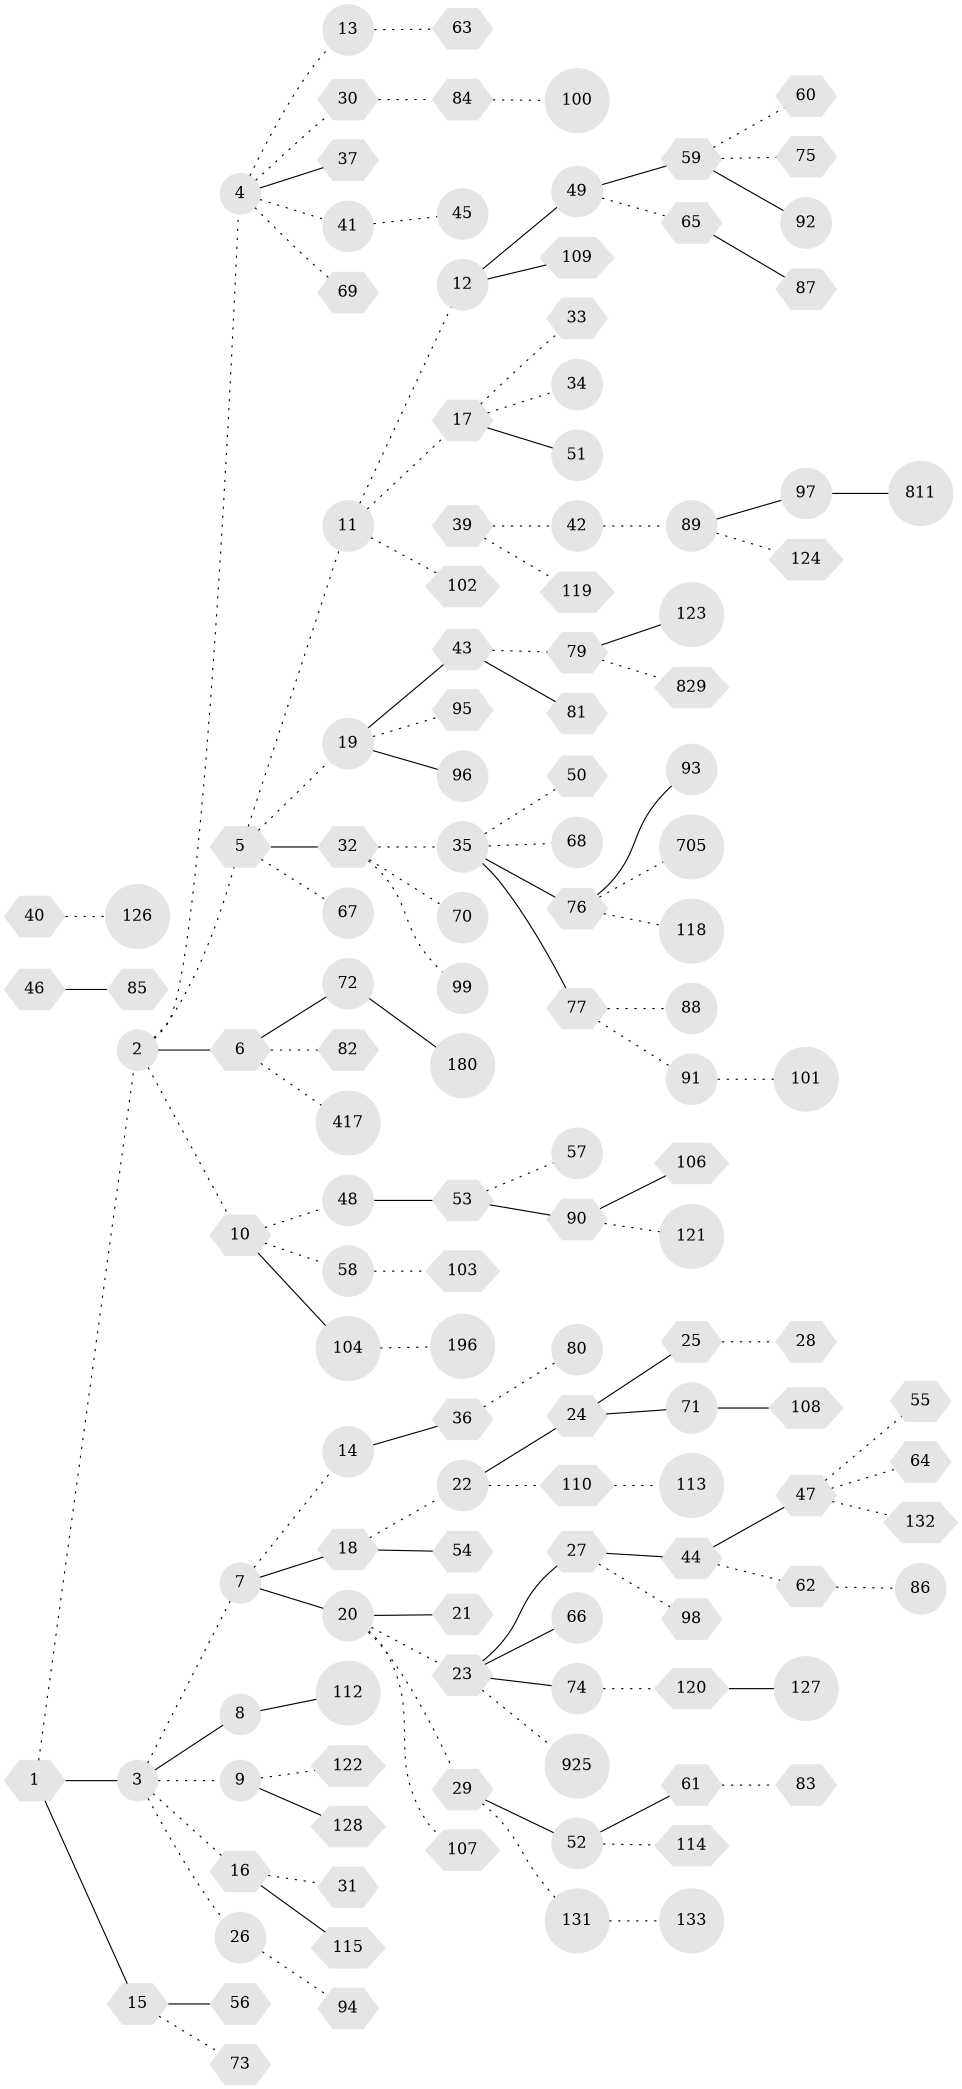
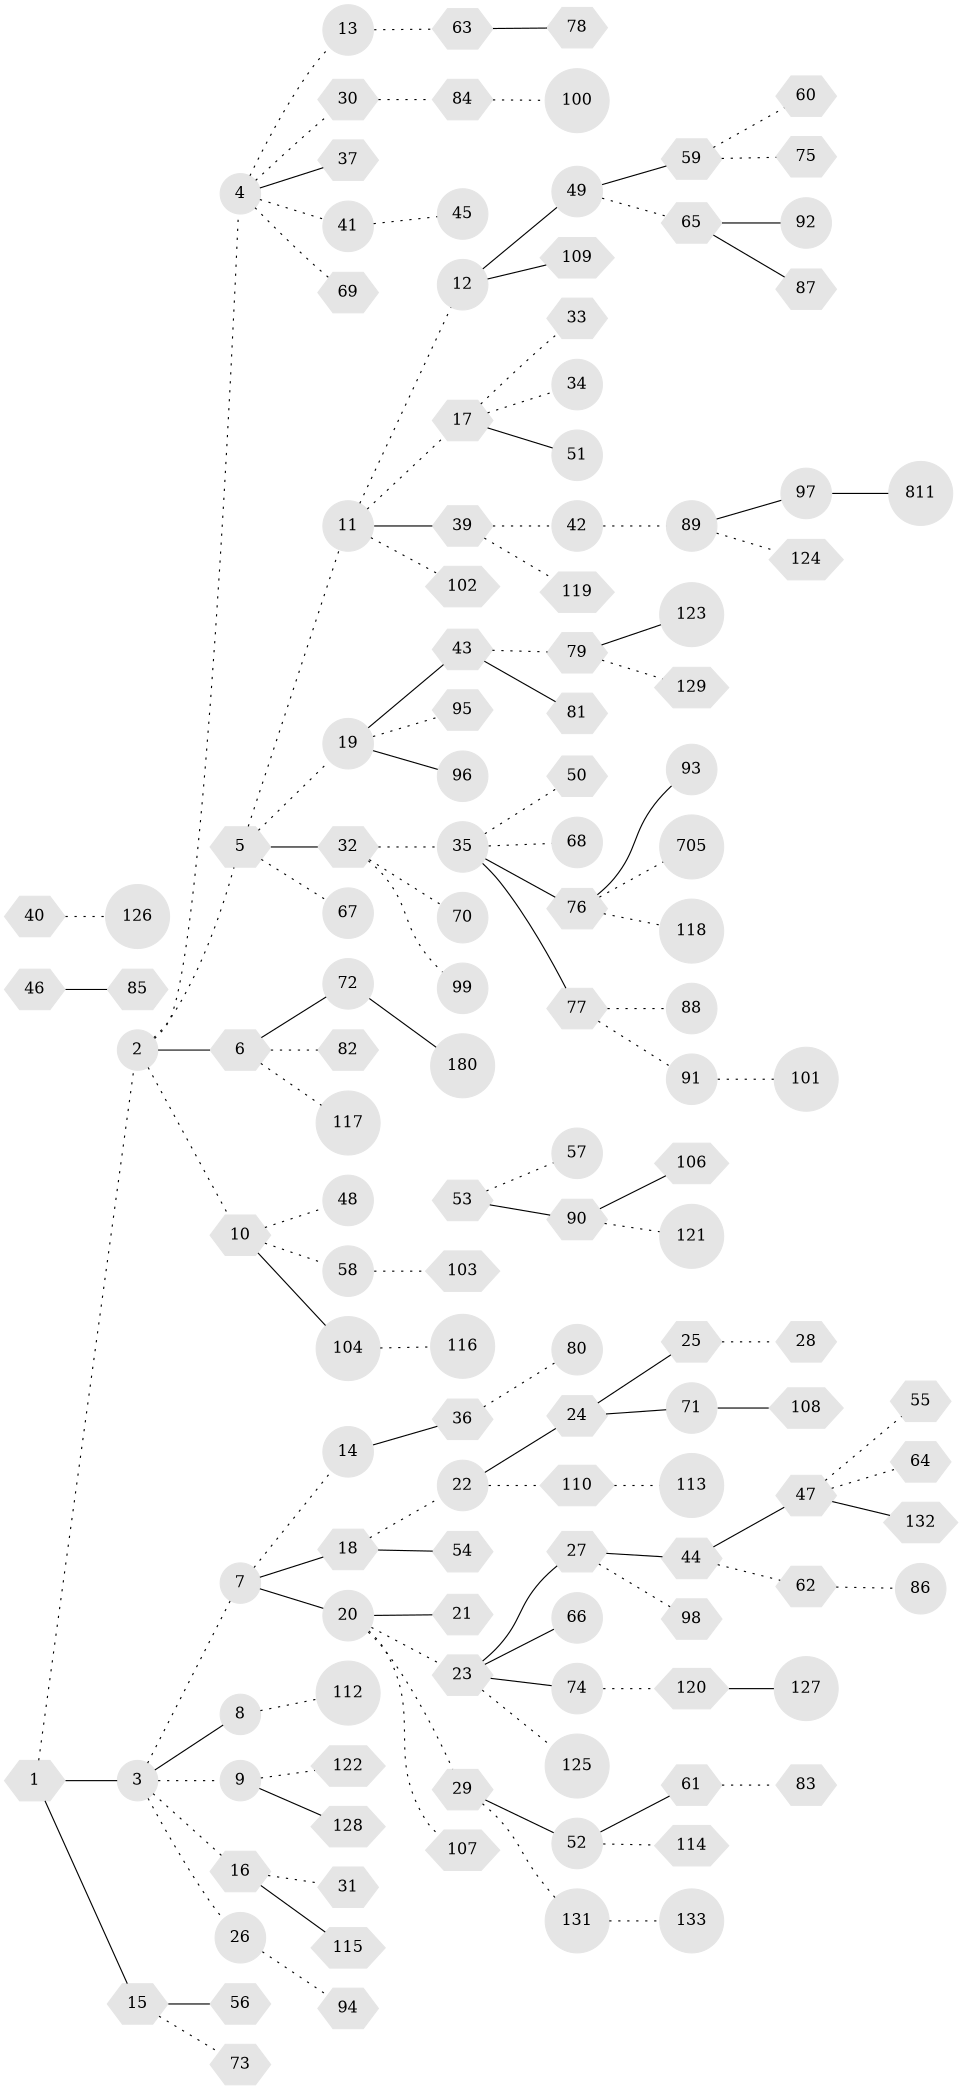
node "78": added
edge "59" -- "92": now "65" -- "92"
edge "11" -- "39": added
node "829": label "829" -> "129"
node "417": label "417" -> "117"
edge "48" -- "53": removed
node "196": label "196" -> "116"
edge "47" -- "132": style dotted -> solid
edge "112" -- "8": style solid -> dotted
node "925": label "925" -> "125"
